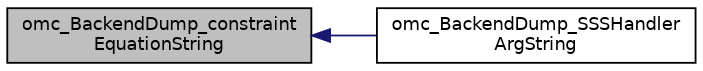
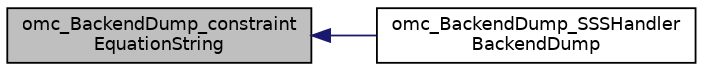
node "omc_BackendDump_SSSHandler ArgString": label "omc_BackendDump_SSSHandler ArgString" -> "omc_BackendDump_SSSHandler BackendDump"
